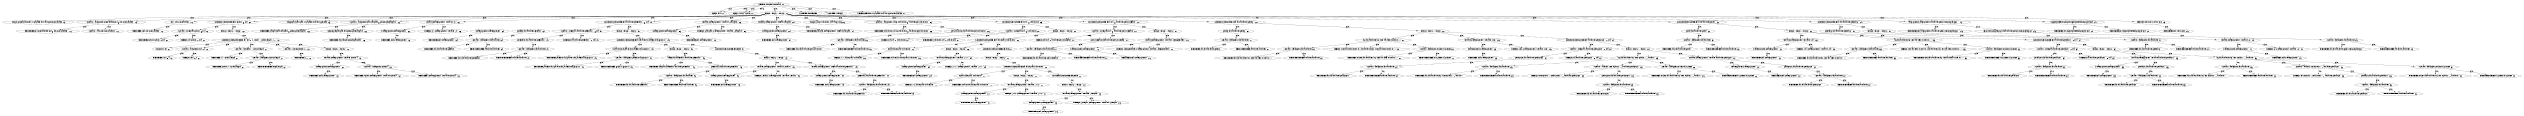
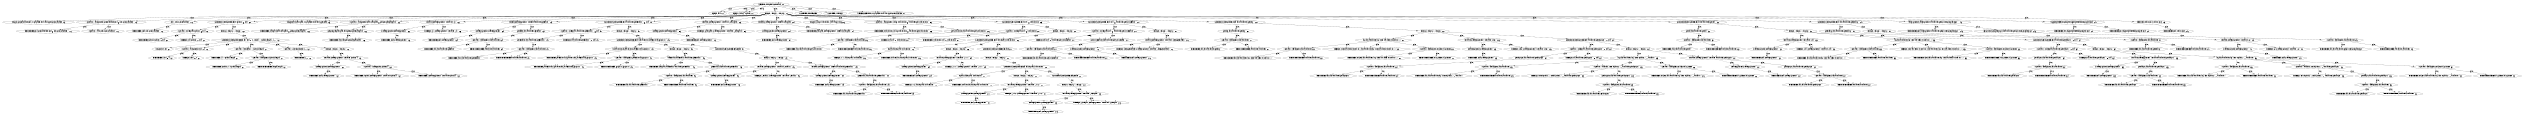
node "(setFile,createArgument().setFile(attributes.getBase()))": added
edge "(setValue,createArgument().setValue(options[i]))" -> "(<operator>.indexAccess,options[i])": label "DDG: " -> "AST: "
